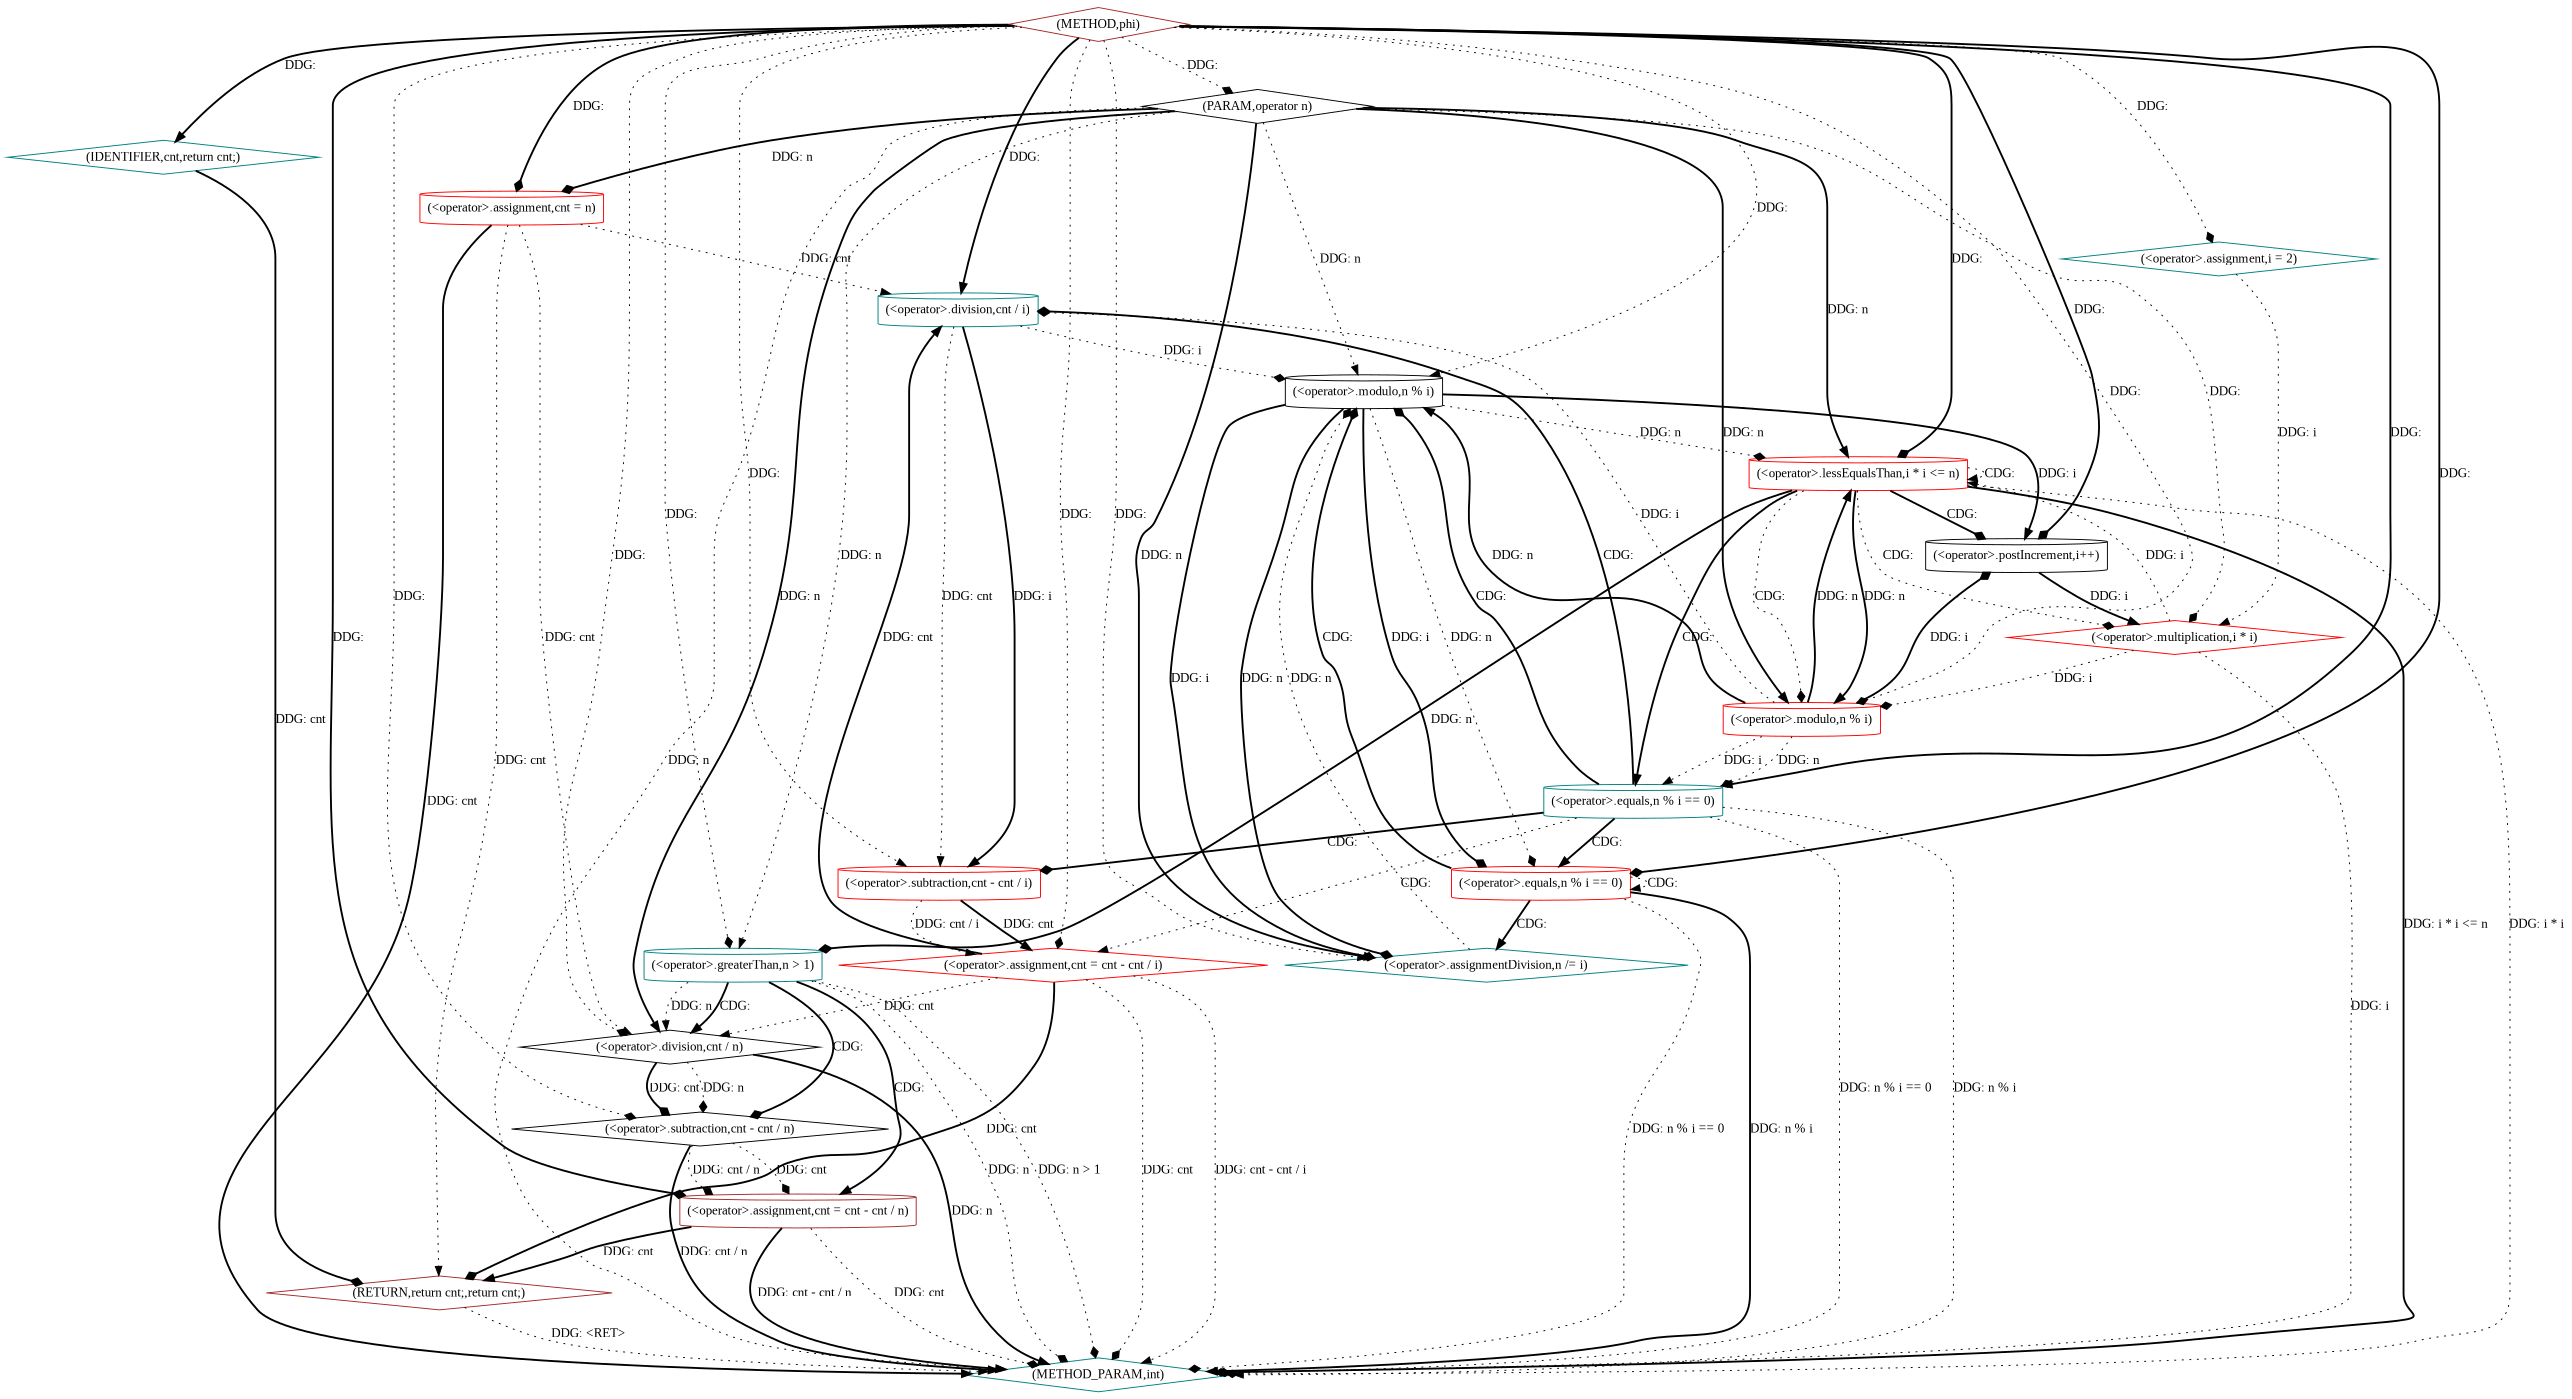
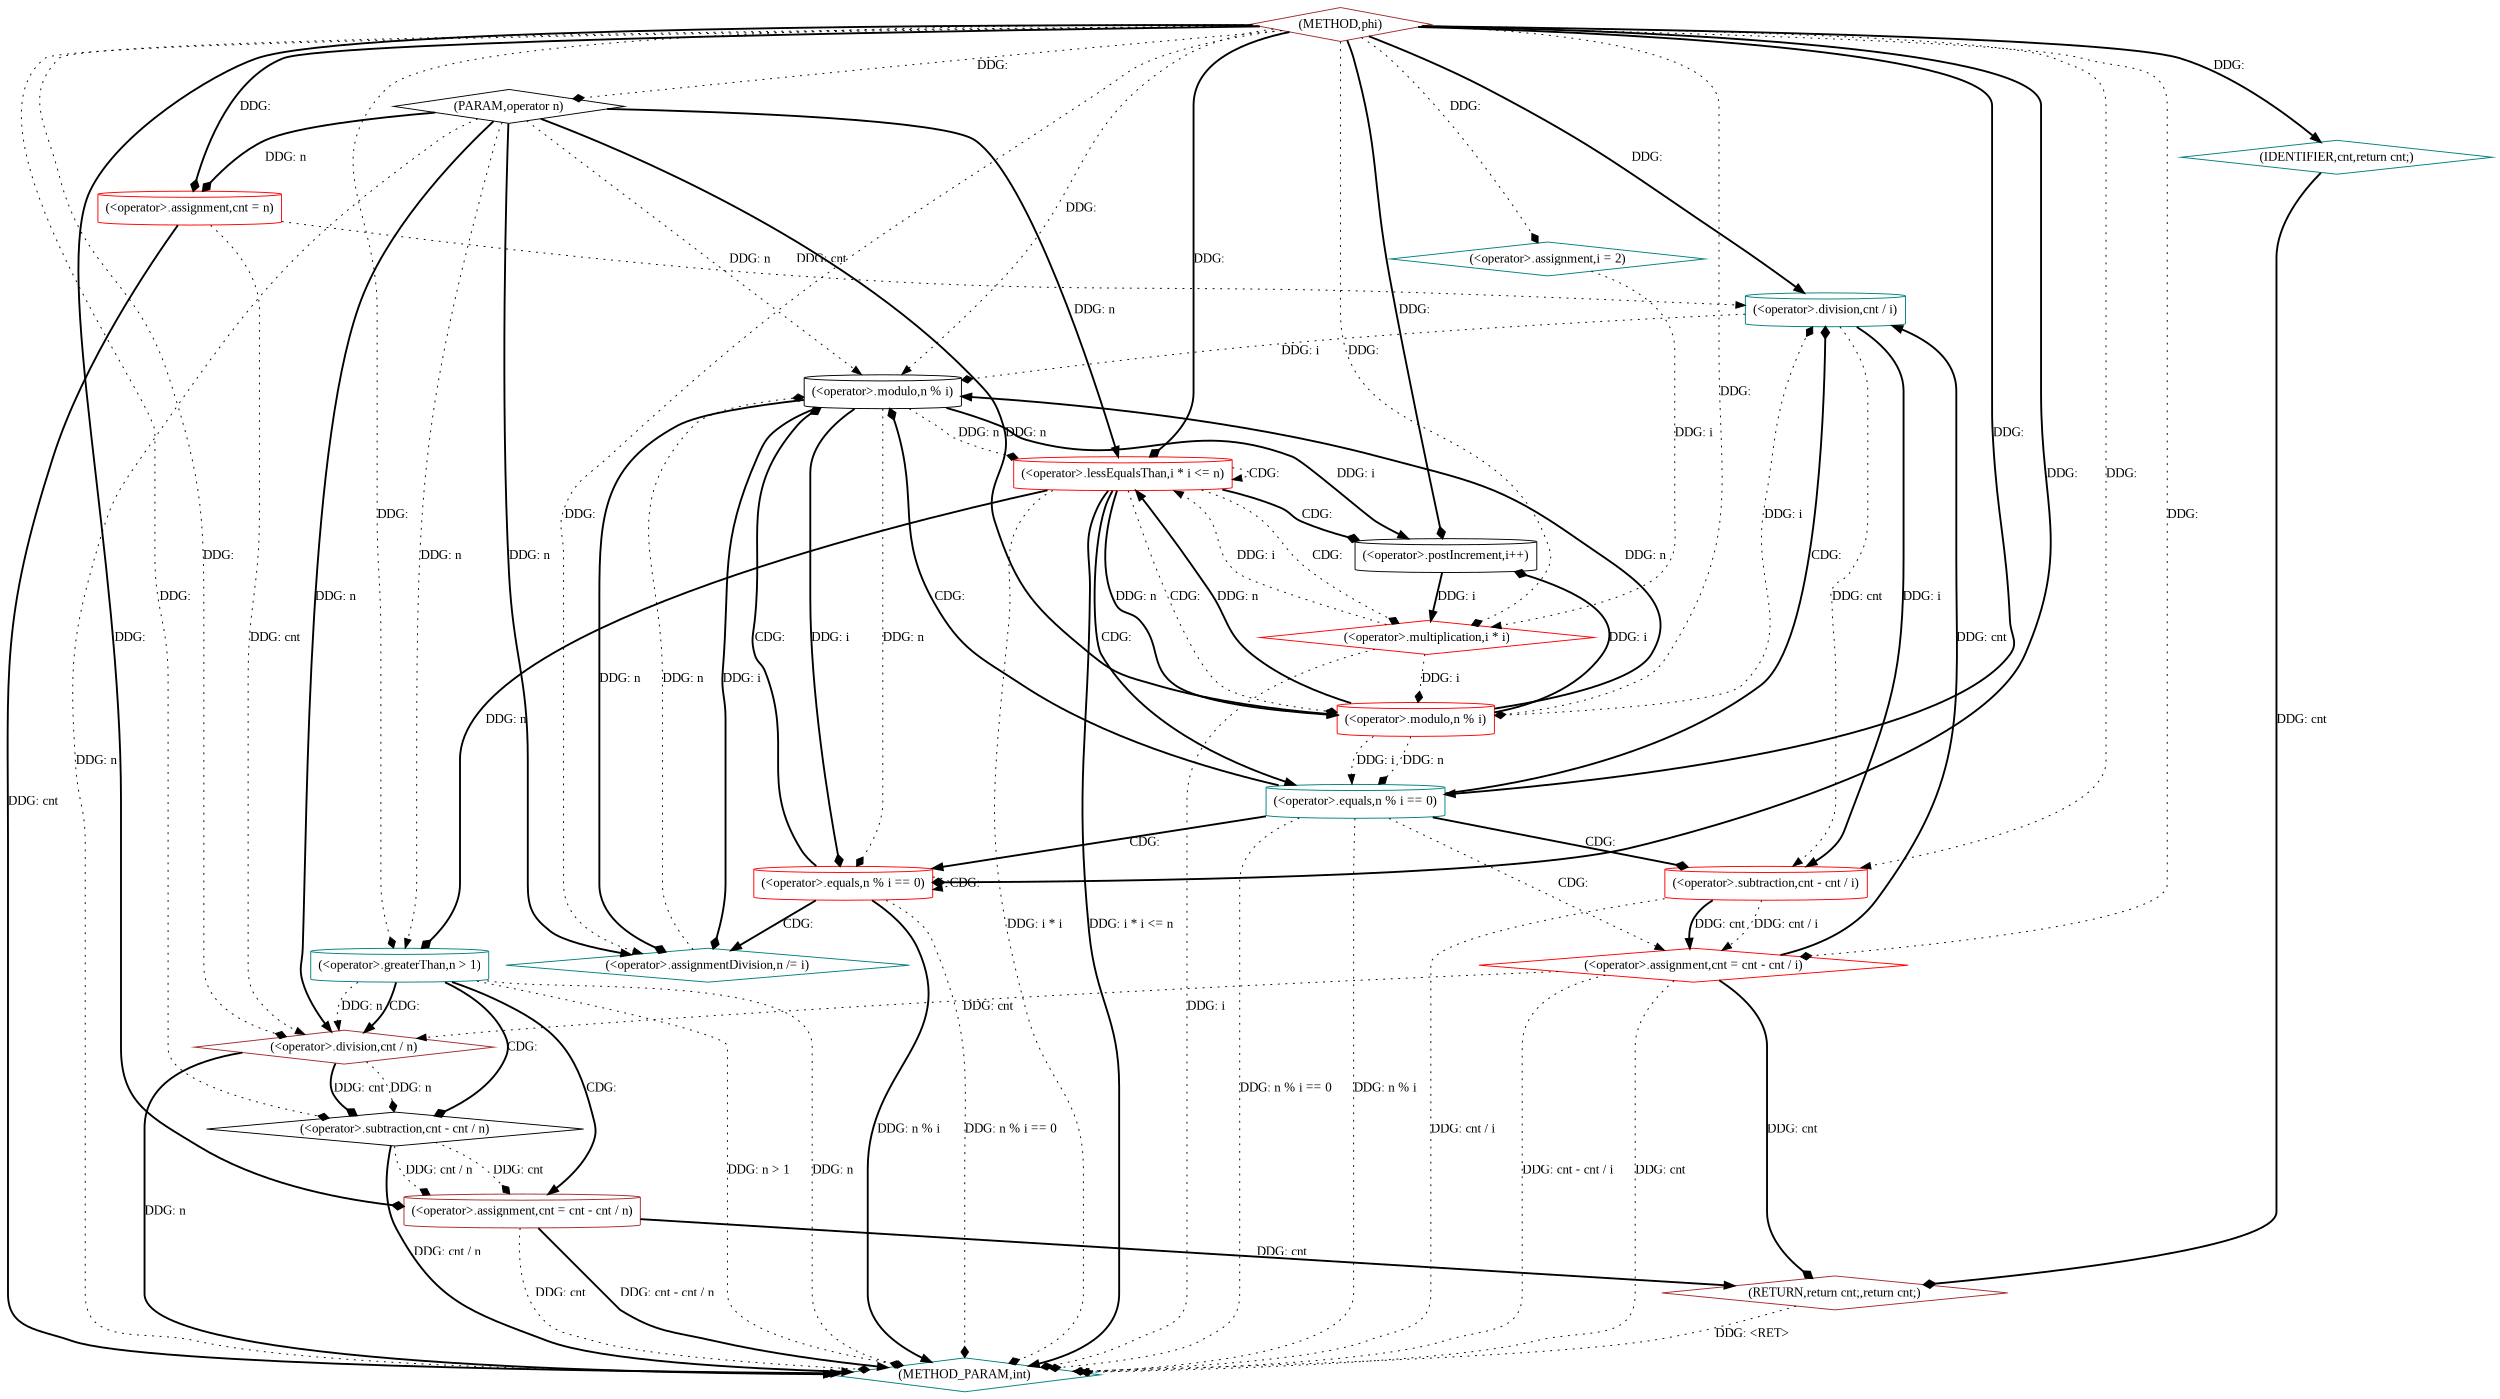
edge "(PARAM,operator n)" -> "(<operator>.multiplication,i * i)": now "(METHOD,phi)" -> "(<operator>.multiplication,i * i)"
edge "(<operator>.assignment,cnt = n)" -> "(RETURN,return cnt;,return cnt;)": removed, label "DDG: cnt"
node "(<operator>.division,cnt / n)": color black -> brown
edge "(<operator>.subtraction,cnt - cnt / i)" -> "(METHOD_PARAM,int)": added, label "DDG: cnt / i"
